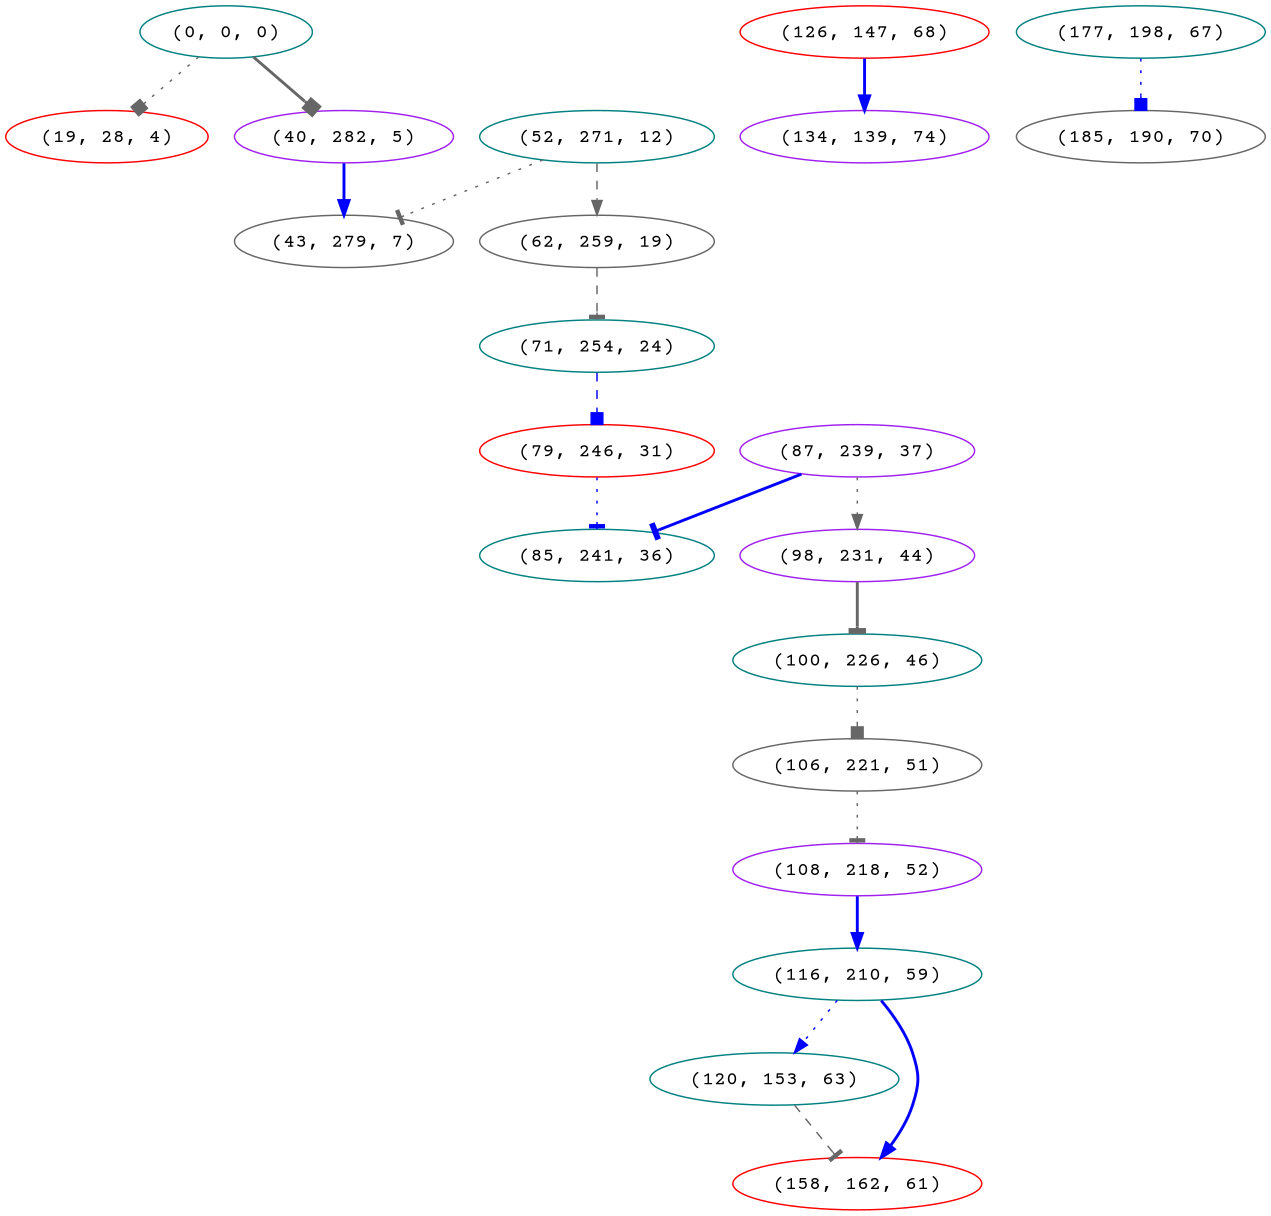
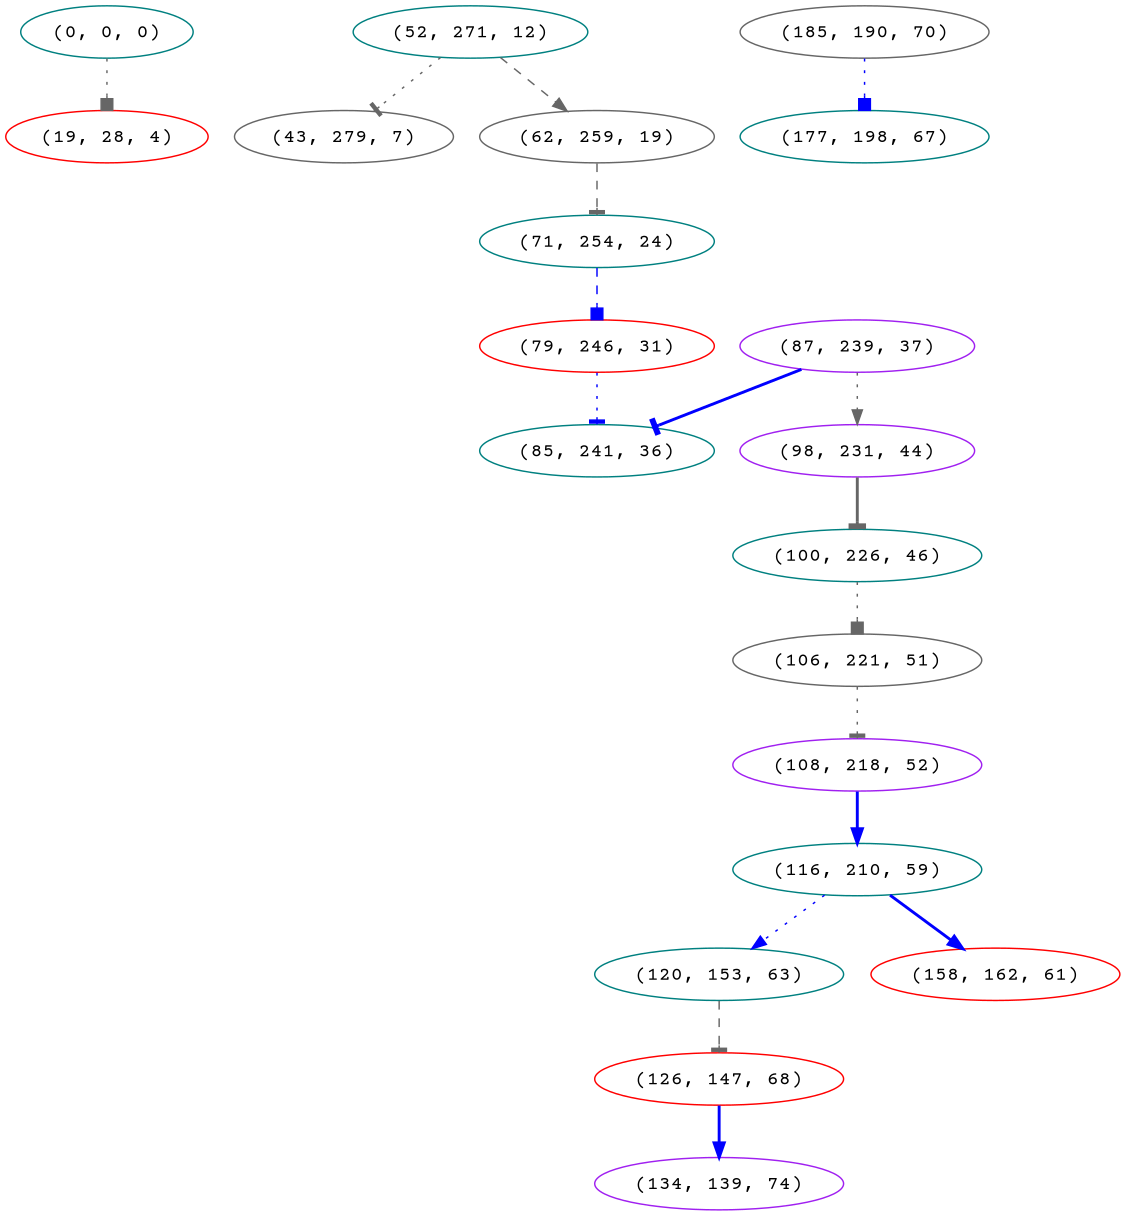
edge "(177, 198, 67)" -> "(185, 190, 70)": reversed
node "(40, 282, 5)": removed
edge "(120, 153, 63)" -> "(158, 162, 61)": now "(120, 153, 63)" -> "(126, 147, 68)"
